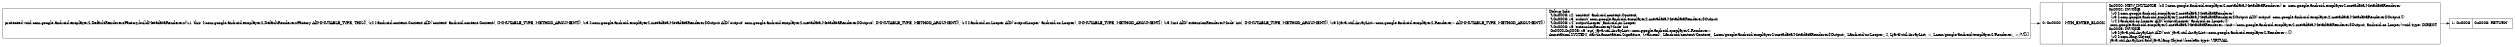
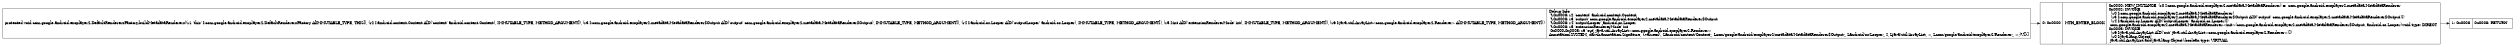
node "0: 0x0000": text "(r0 I:com.lang.Object)" -> "(r0 I:java.lang.Object)"
